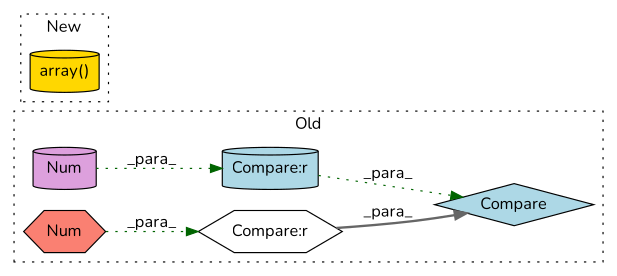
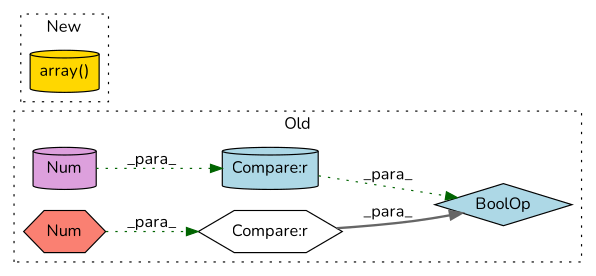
node "Compare": label "Compare" -> "BoolOp"
